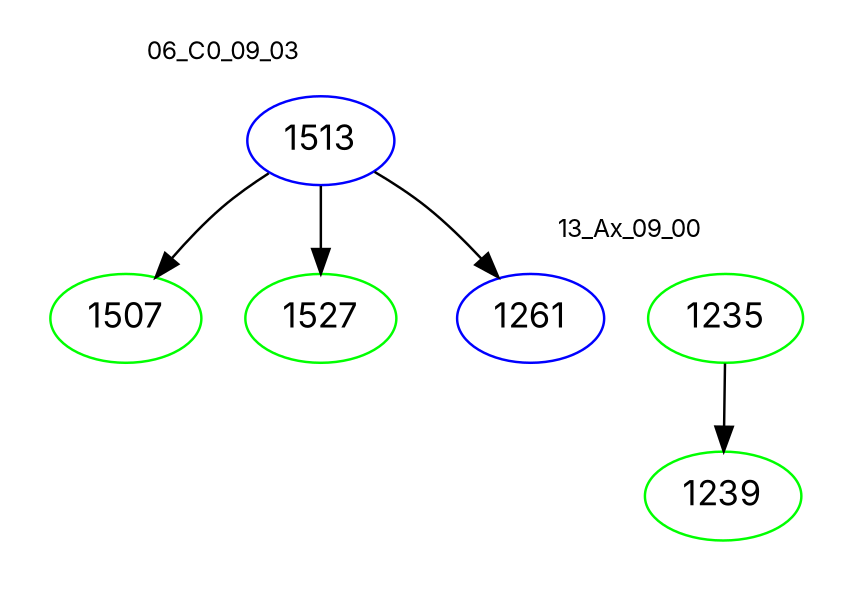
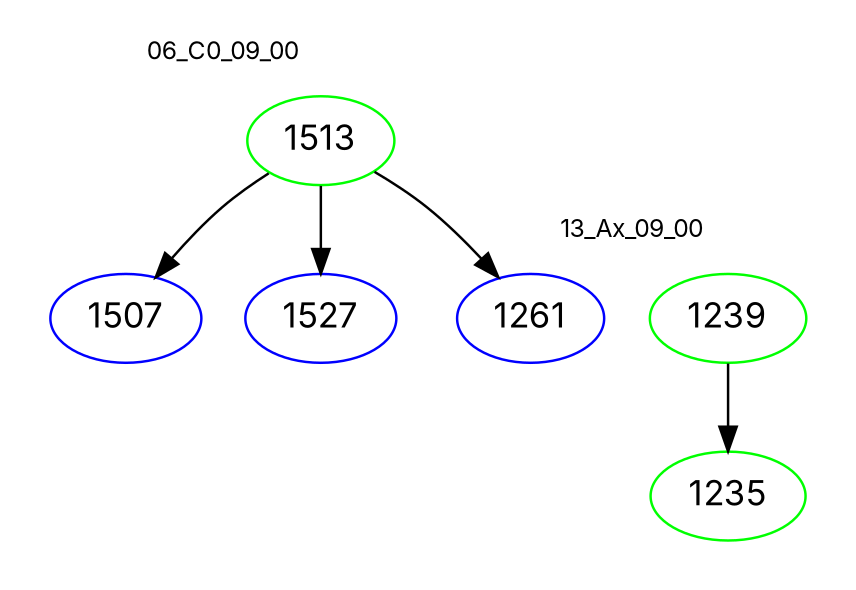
cluster "06_C0_09_03": label "06_C0_09_03" -> "06_C0_09_00"
node "1513": color blue -> green
node "1507": color green -> blue
node "1527": color green -> blue
edge "1235" -> "1239": reversed
